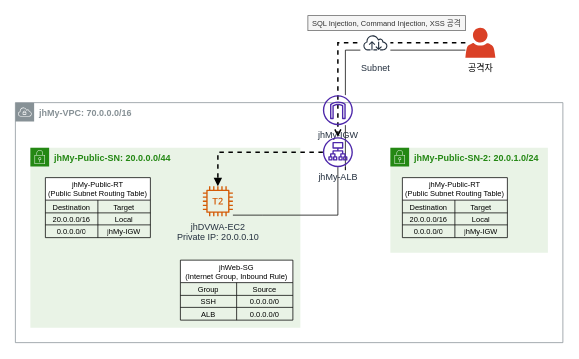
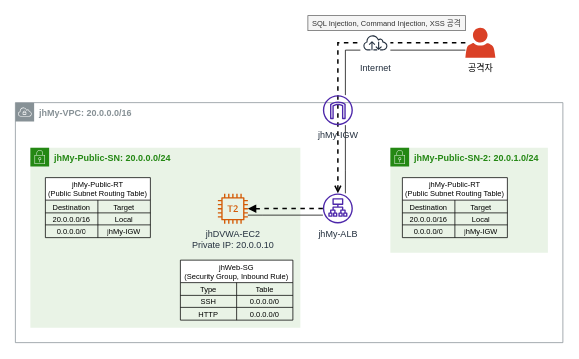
node "Subnet": label "Subnet" -> "Internet"
node "jhMy-VPC: 70.0.0.0/16": label "jhMy-VPC: 70.0.0.0/16" -> "jhMy-VPC: 20.0.0.0/16"
node "jhMy-ALB": moved (338, 152) -> (338, 208)
node "jhMy-Public-SN: 20.0.0.0/44": label "jhMy-Public-SN: 20.0.0.0/44" -> "jhMy-Public-SN: 20.0.0.0/24"
node "jhDVWA-EC2 Private IP: 20.0.0.10": moved (218, 201) -> (233, 209)
node "jhWeb-SG (Internet Group, Inbound Rule)": label "jhWeb-SG (Internet Group, Inbound Rule)" -> "jhWeb-SG (Security Group, Inbound Rule)"
node "Group": label "Group" -> "Type"
node "Source": label "Source" -> "Table"
node "ALB": label "ALB" -> "HTTP"
